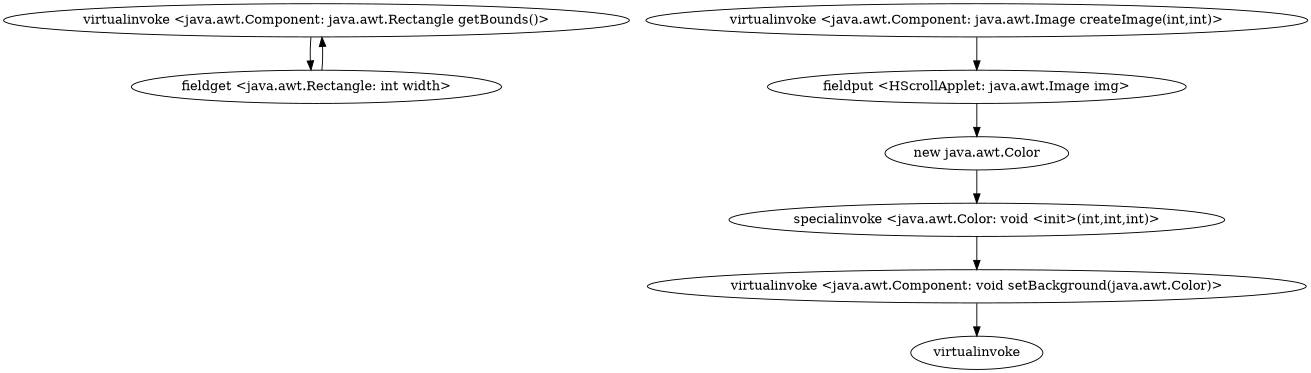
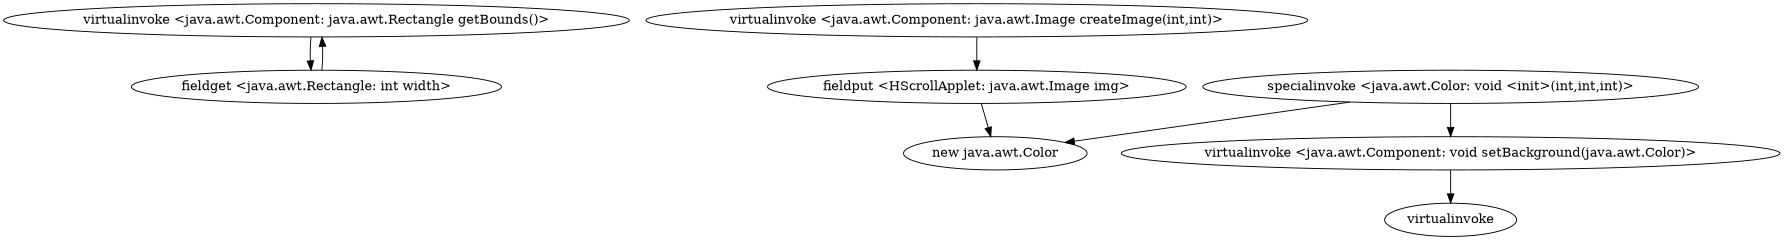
edge "new java.awt.Color" -> "specialinvoke <java.awt.Color: void <init>(int,int,int)>": reversed
